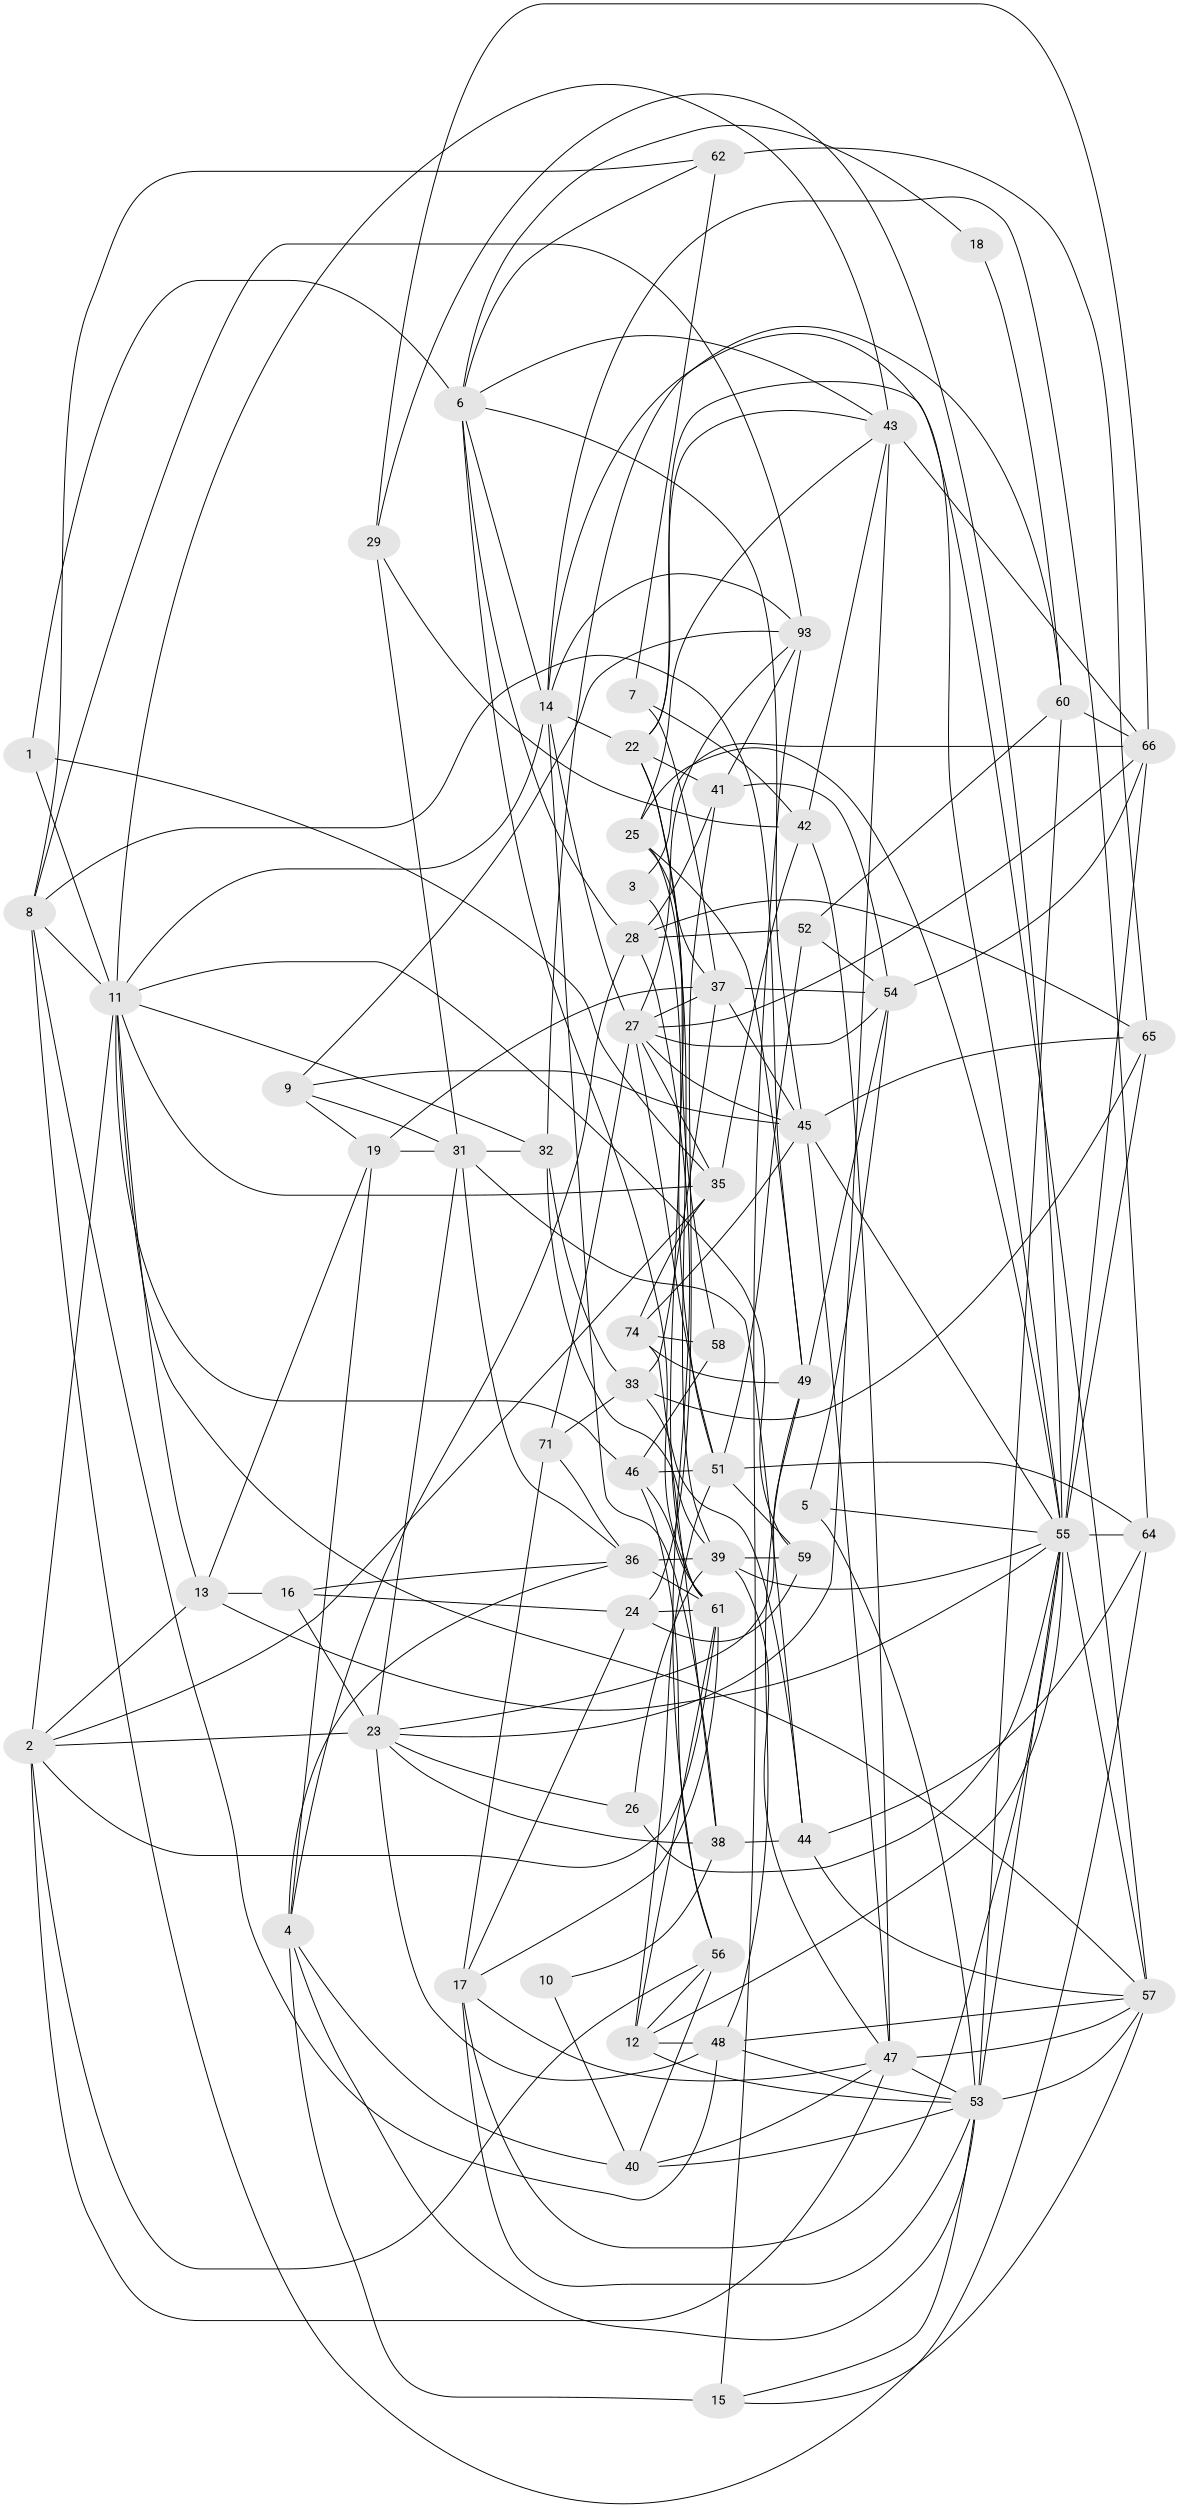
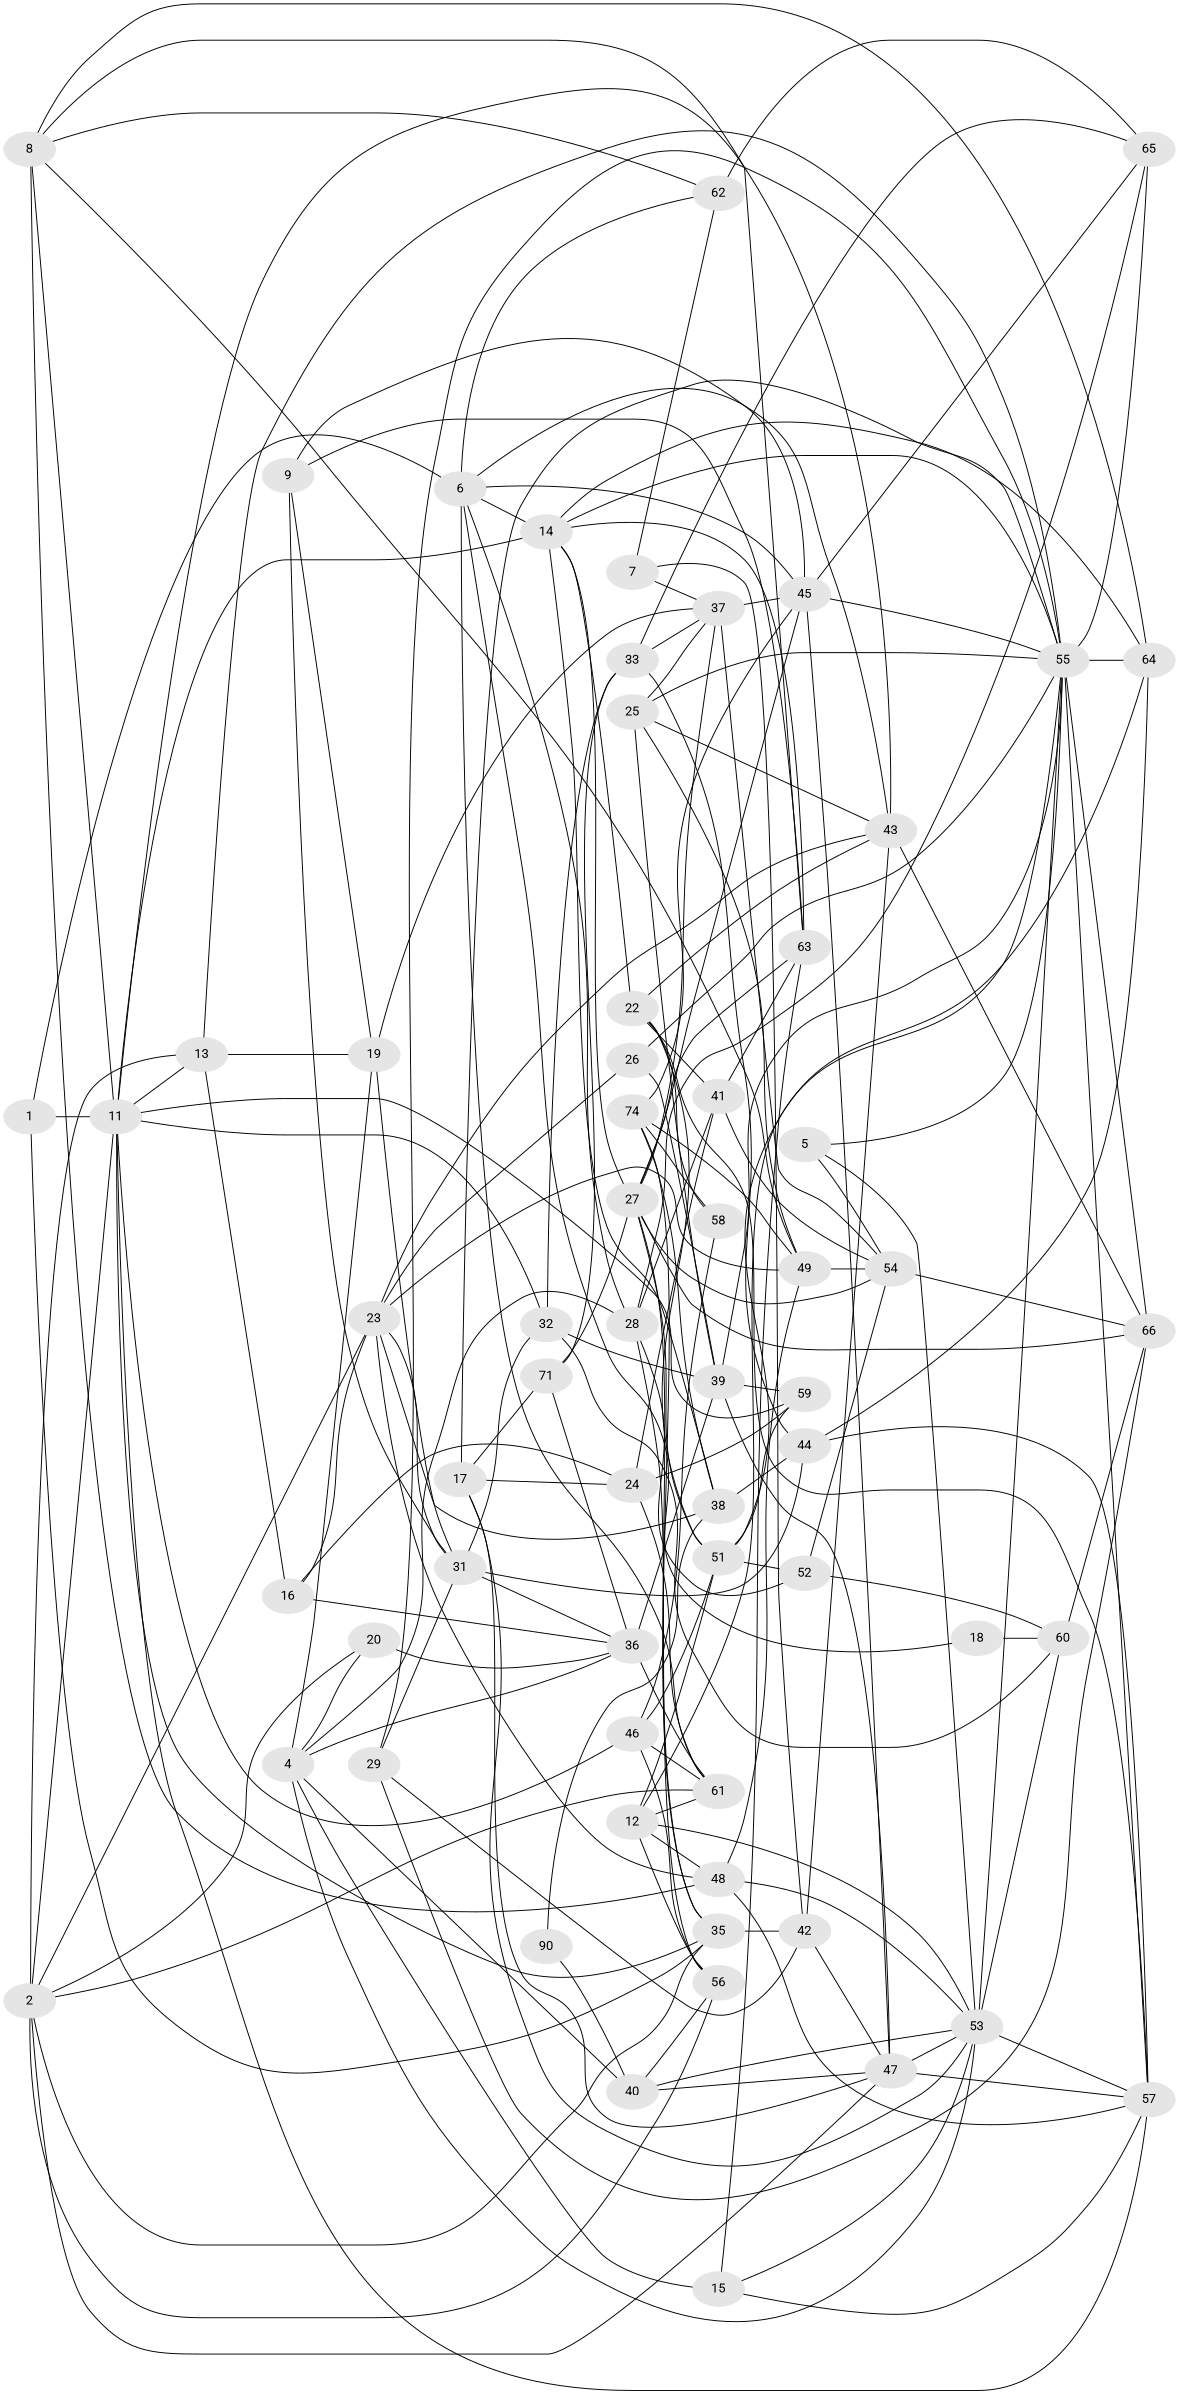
node "93": label "93" -> "63"
node "3": removed
node "20": added
edge "61" -- "17": removed
node "10": label "10" -> "90"
